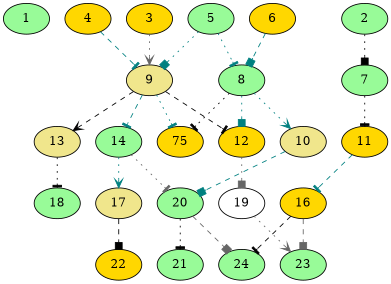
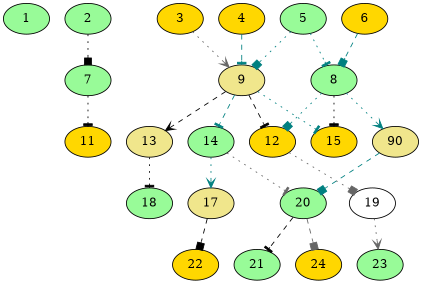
node "75": label "75" -> "15"
node "10": label "10" -> "90"
node "16": removed
edge "20" -> "21": style dotted -> dashed
node "24": fillcolor palegreen -> gold
